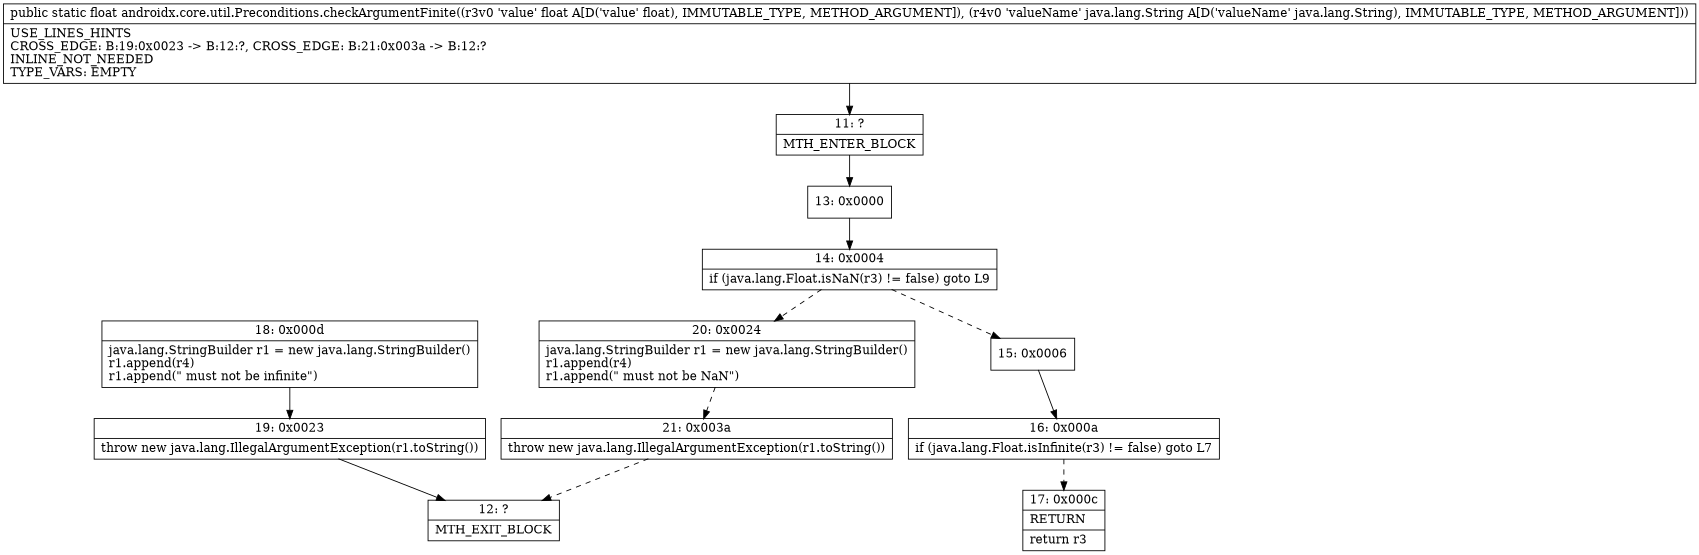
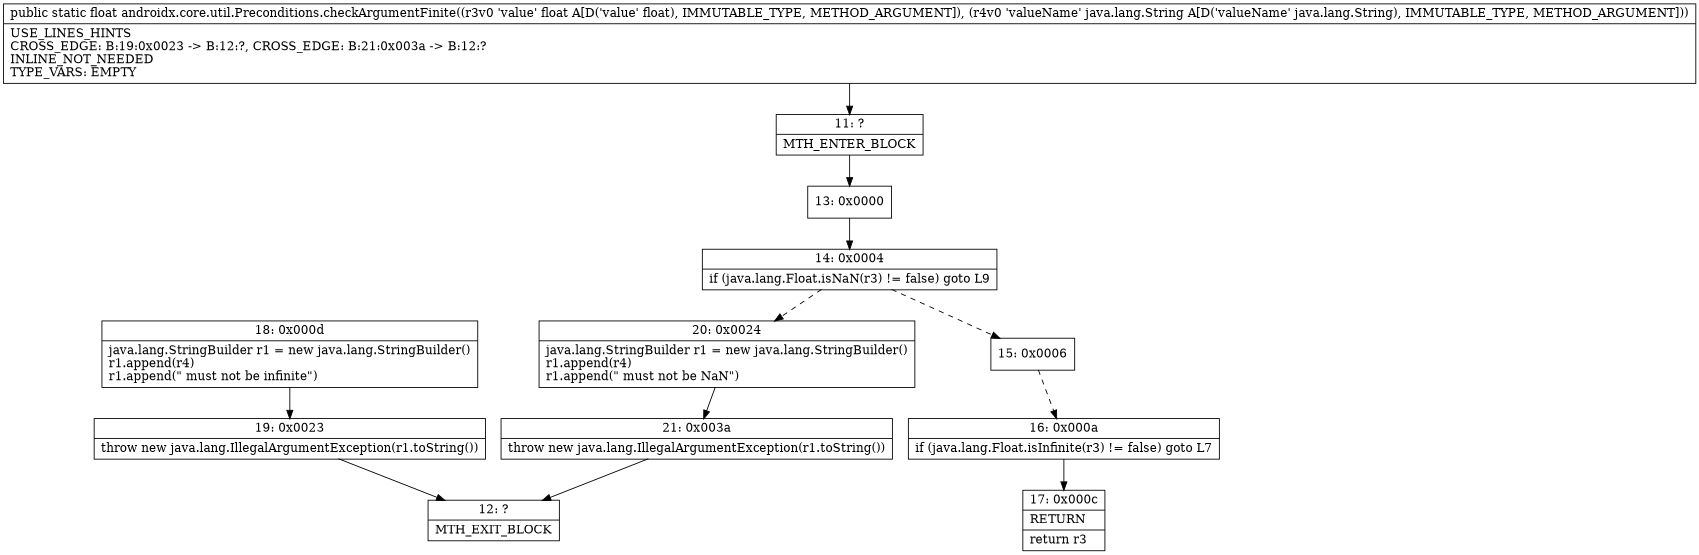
edge "15: 0x0006" -> "16: 0x000a": style solid -> dashed
edge "20: 0x0024" -> "21: 0x003a": style dashed -> solid
edge "16: 0x000a" -> "17: 0x000c": style dashed -> solid
edge "21: 0x003a" -> "12: ?": style dashed -> solid
